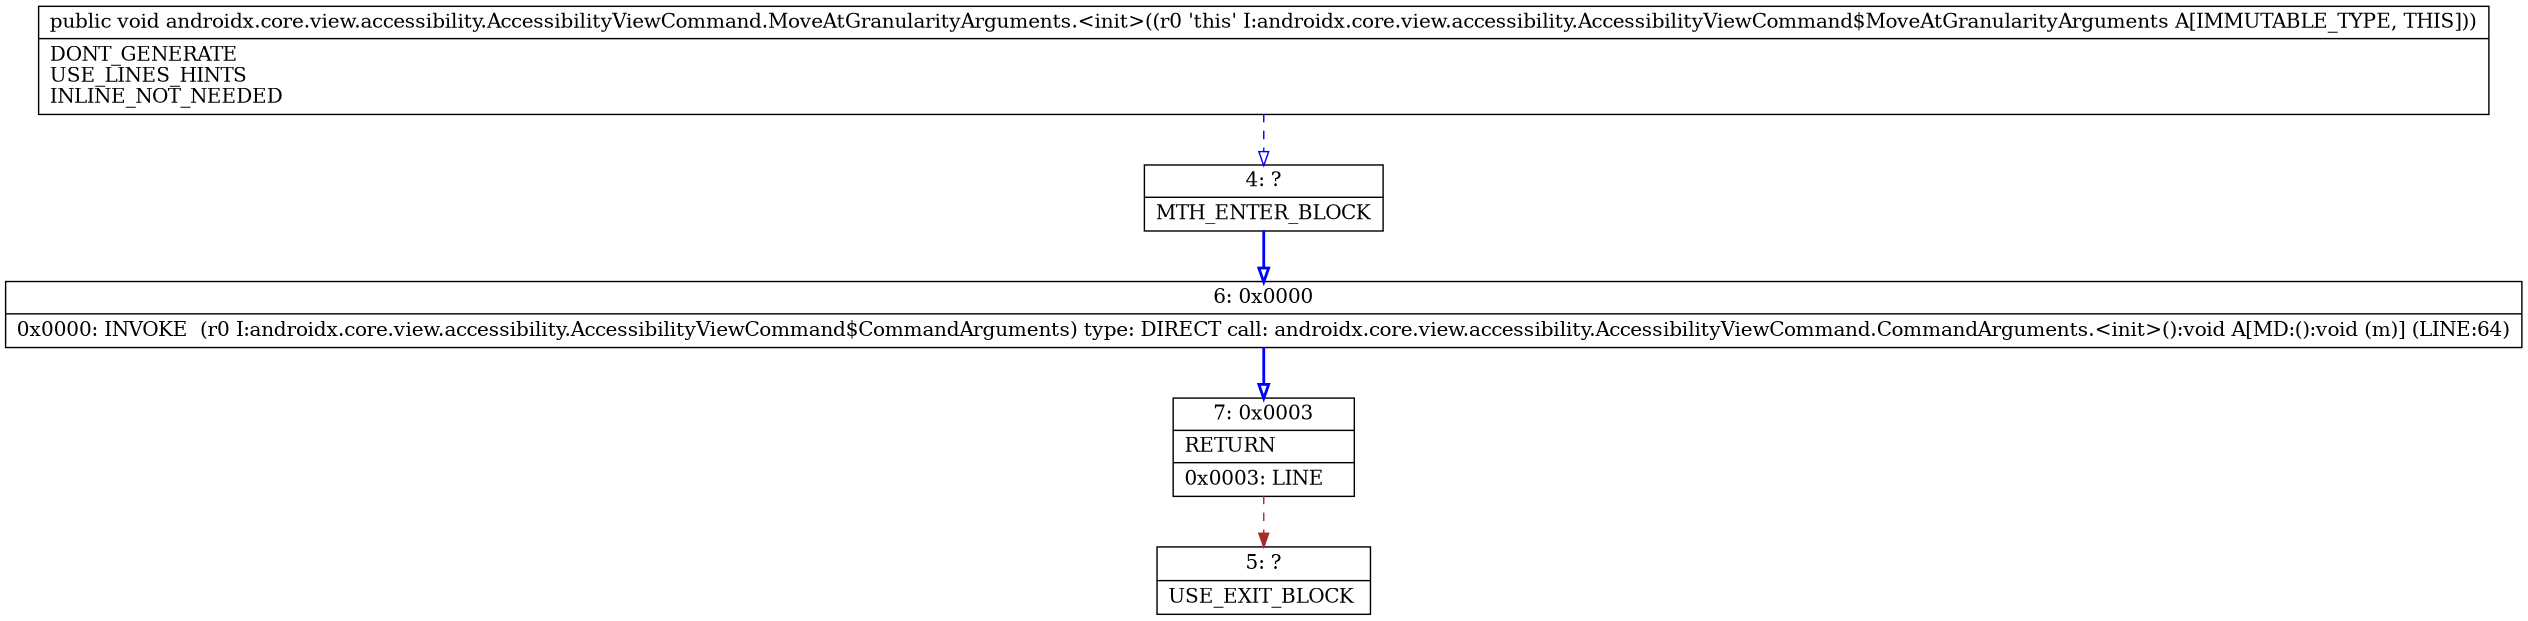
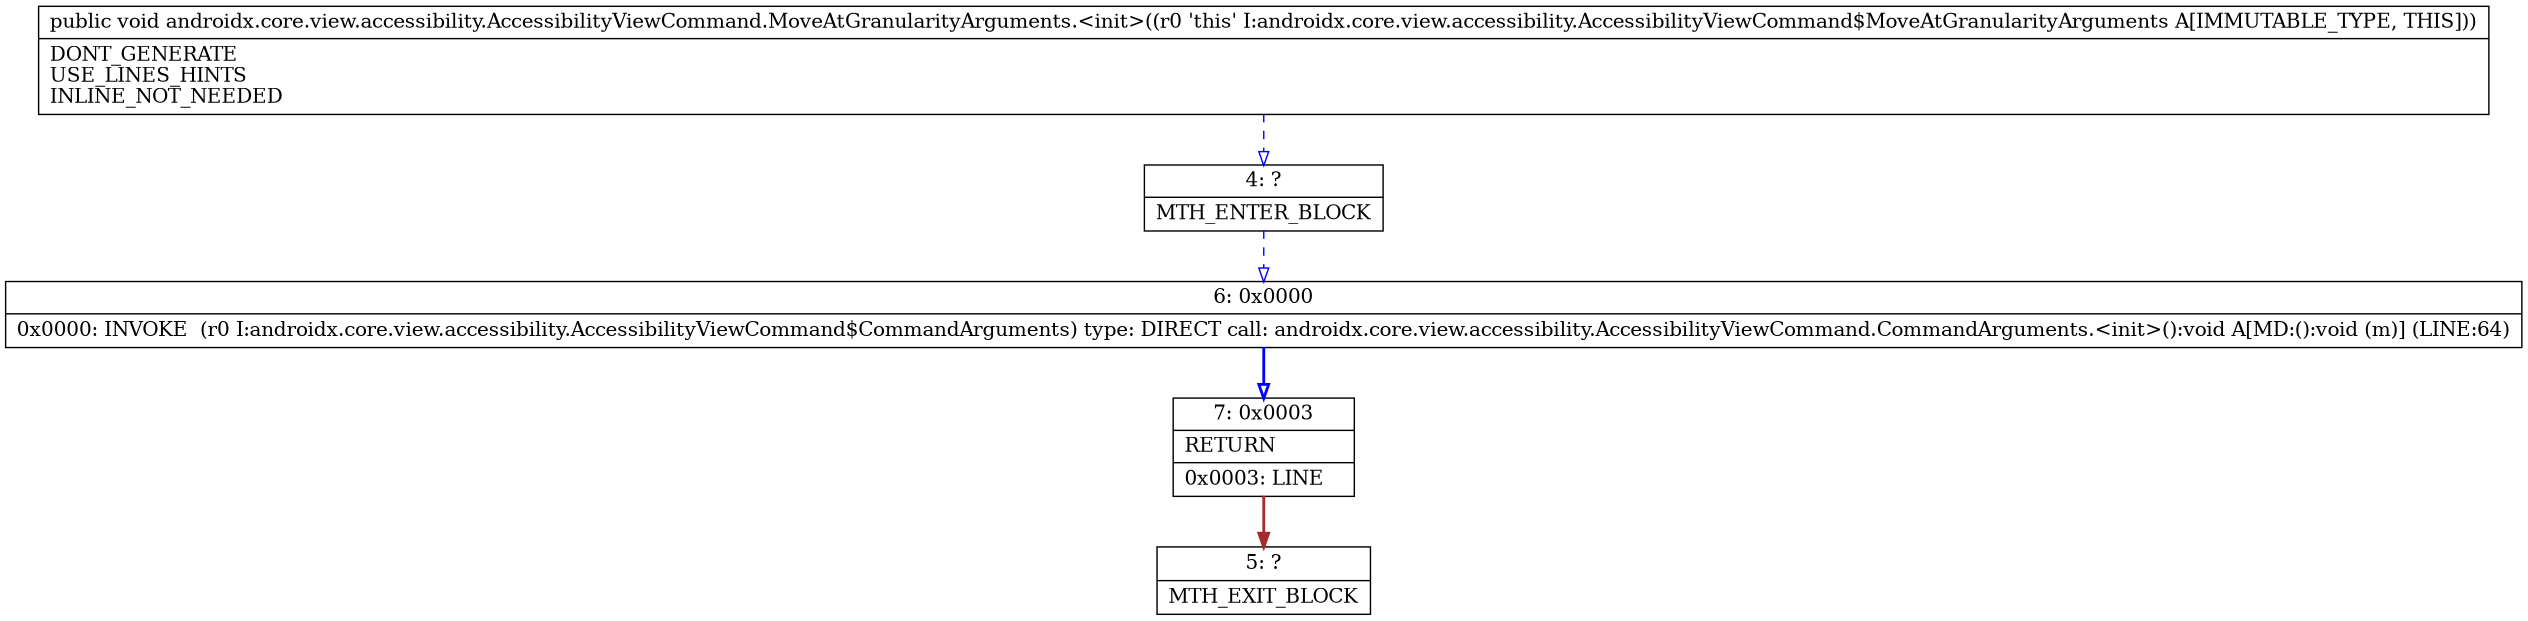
edge "4: ?" -> "6: 0x0000": style bold -> dashed
edge "7: 0x0003" -> "5: ?": style dashed -> bold
node "5: ?": text "USE_EXIT_BLOCK" -> "MTH_EXIT_BLOCK"
